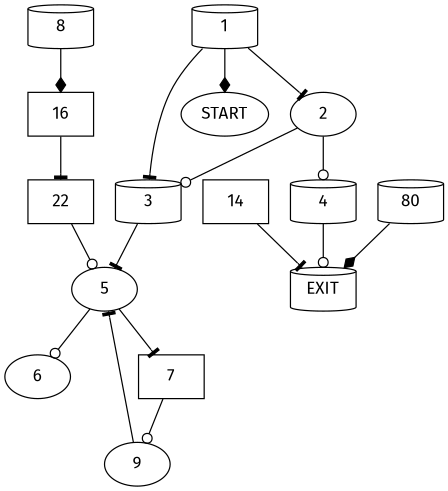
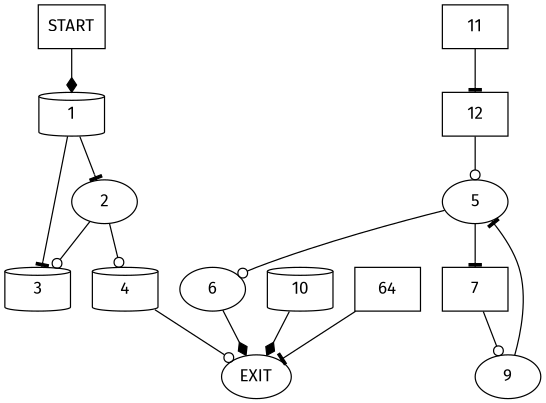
node "8": removed
edge "1" -> "START": reversed
node "16": label "16" -> "11"
node "START": shape ellipse -> box
node "22": label "22" -> "12"
node "14": label "14" -> "64"
node "80": label "80" -> "10"
edge "3" -> "5": removed
node "EXIT": shape cylinder -> ellipse
edge "6" -> "EXIT": added
